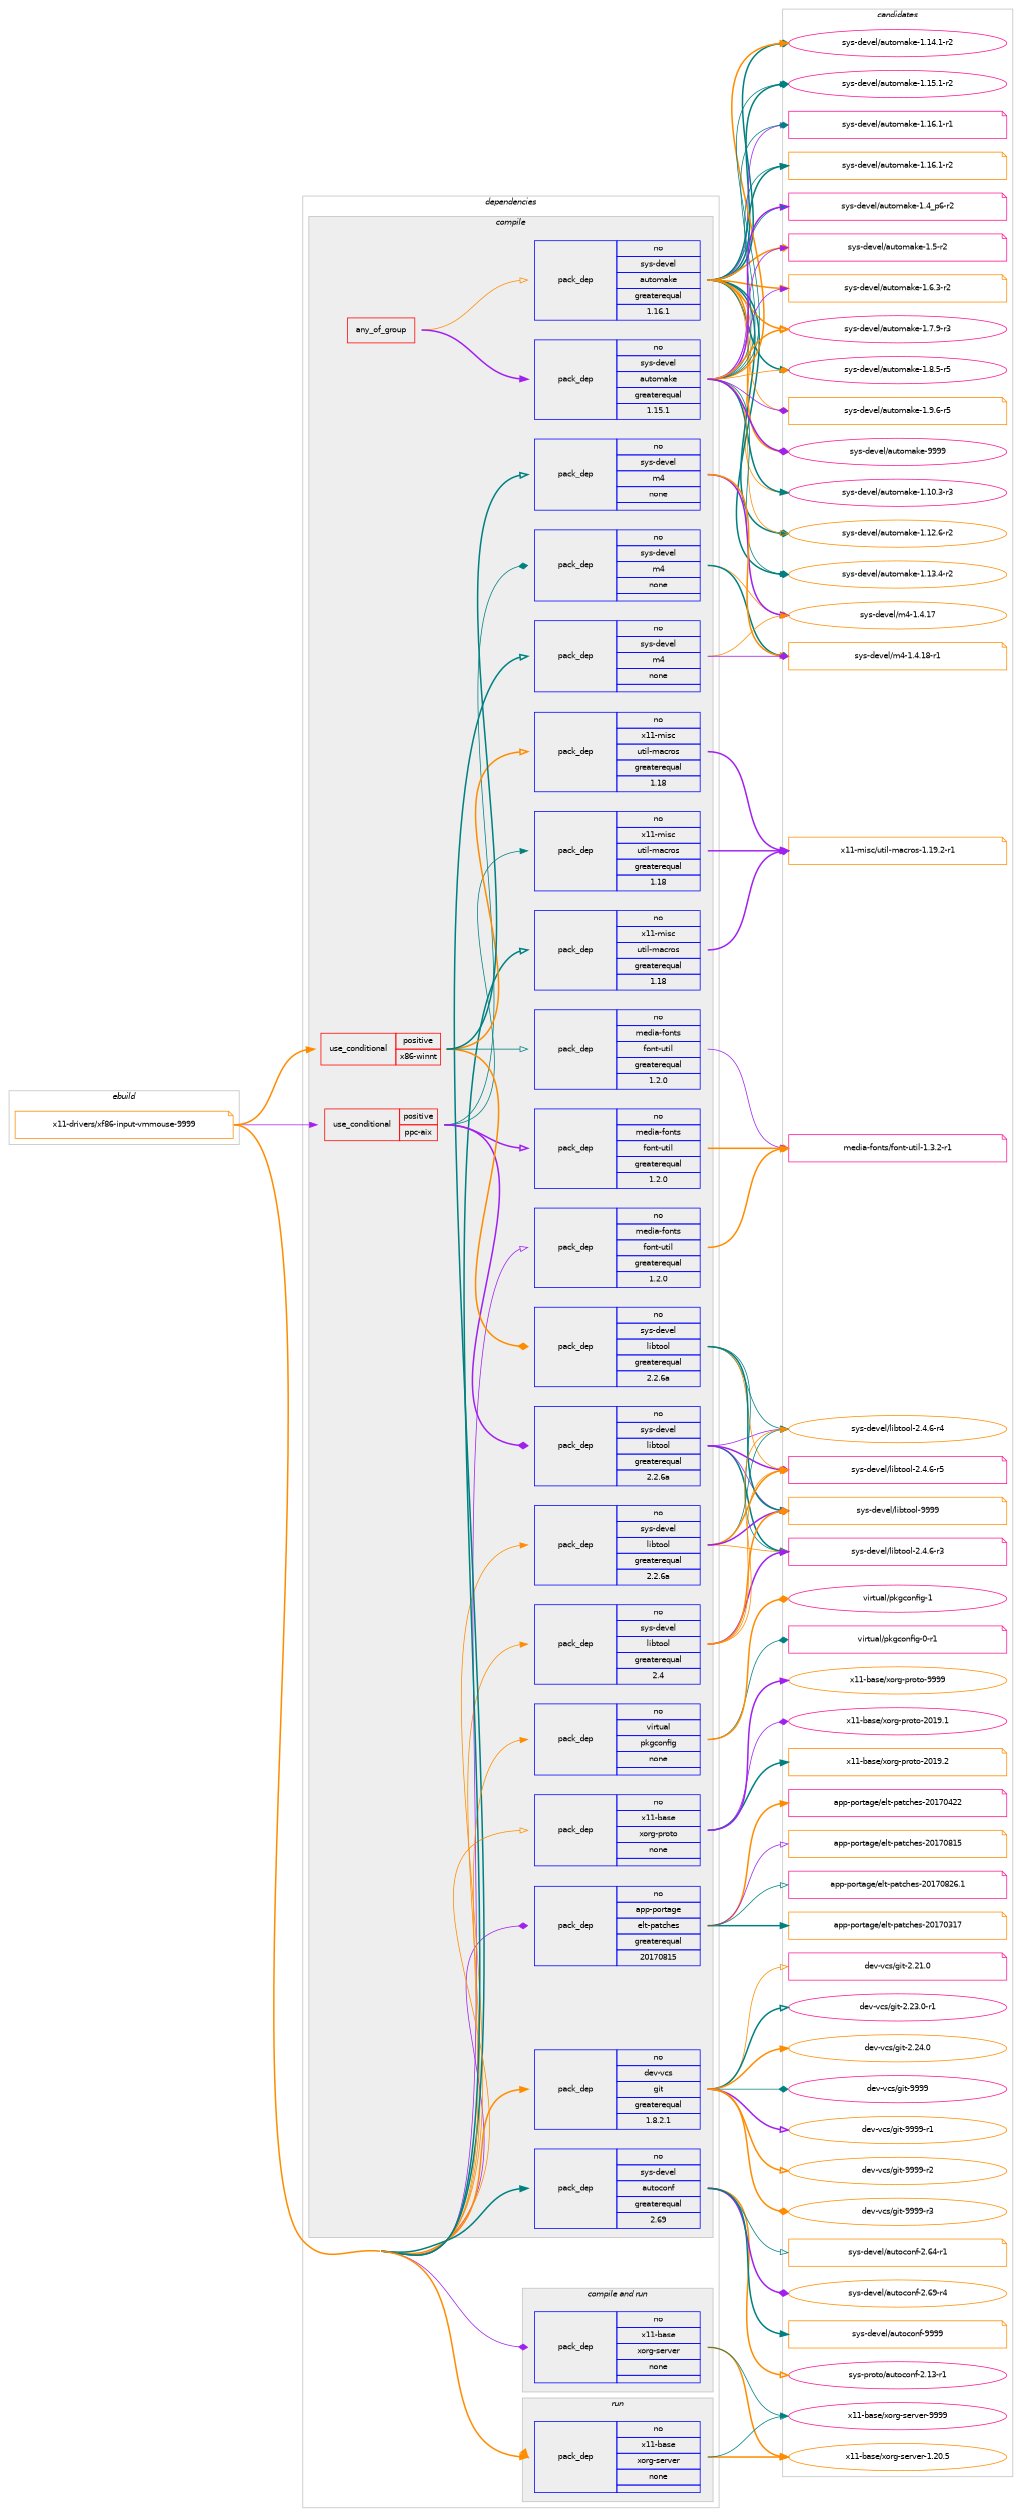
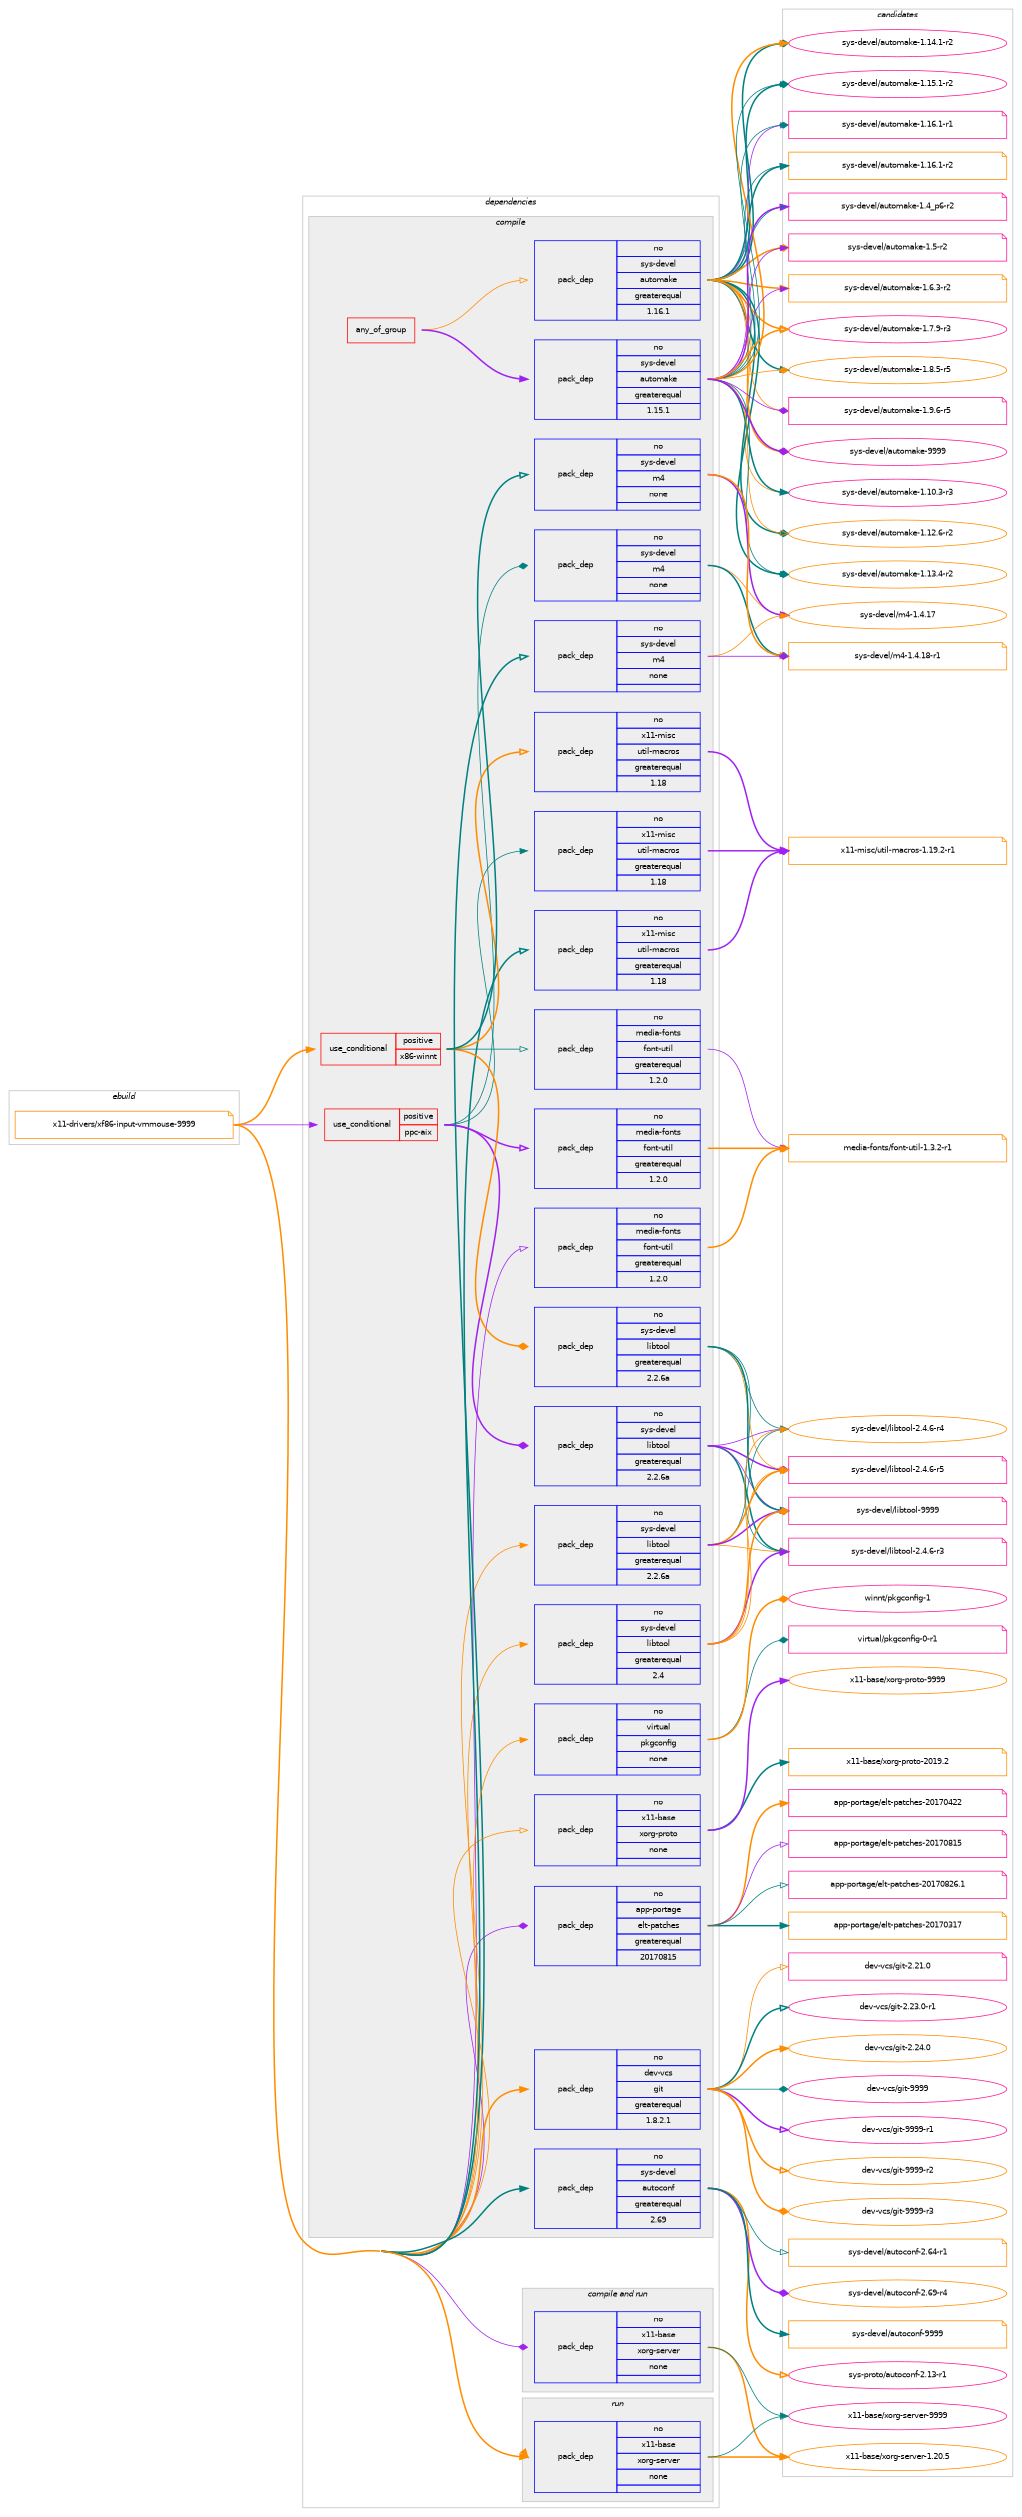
node "sys-devel/automake-1.8.5-r5": color deeppink -> darkorange
node "sys-devel/automake-1.9.6-r5": color darkorange -> deeppink
node "media-fonts/font-util-1.3.2-r1": color deeppink -> darkorange
node "sys-devel/libtool-9999": color darkorange -> deeppink
node "virtual/pkgconfig-1": label "virtual/pkgconfig-1" -> "winnt/pkgconfig-1"
node "x11-base/xorg-proto-2019.1": removed
node "app-portage/elt-patches-20170815": color darkorange -> deeppink
node "dev-vcs/git-9999-r1": color darkorange -> deeppink
